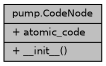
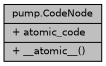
node "pump.CodeNode": text "+ __init__()" -> "+ __atomic__()"
